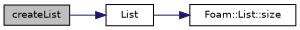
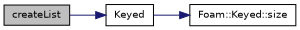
node "List": label "List" -> "Keyed"
node "Foam::List::size": label "Foam::List::size" -> "Foam::Keyed::size"
